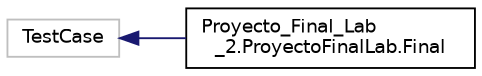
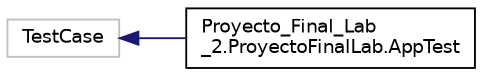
node "Proyecto_Final_Lab _2.ProyectoFinalLab.Final": label "Proyecto_Final_Lab _2.ProyectoFinalLab.Final" -> "Proyecto_Final_Lab _2.ProyectoFinalLab.AppTest"
